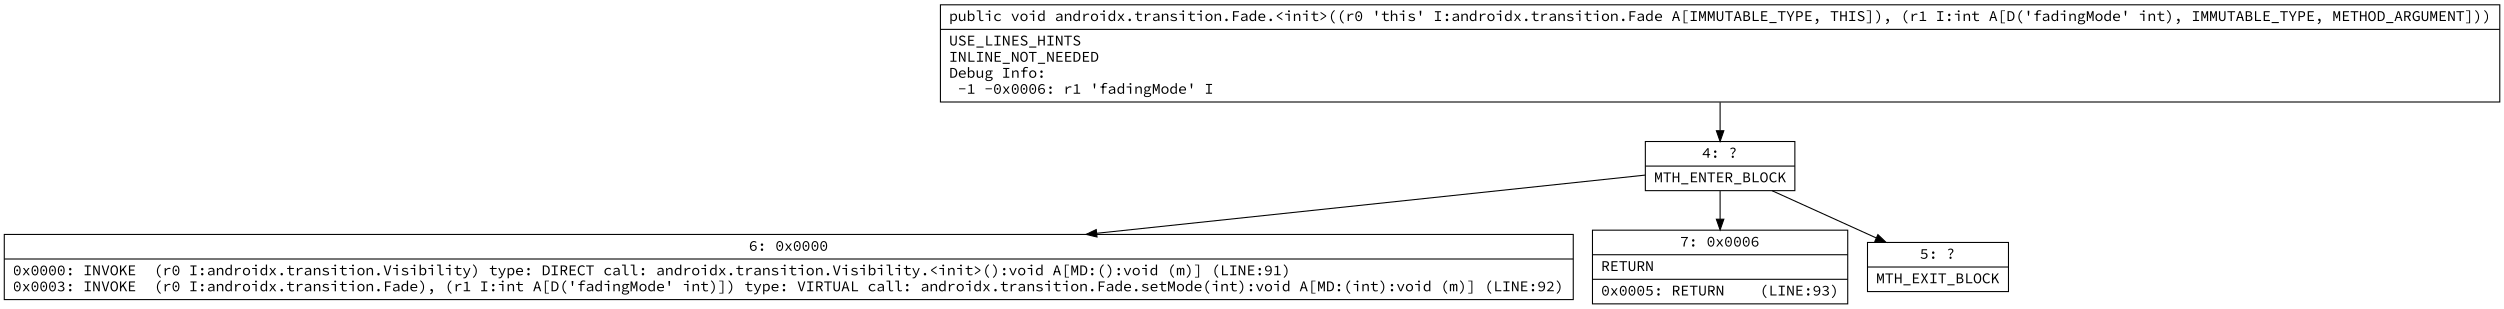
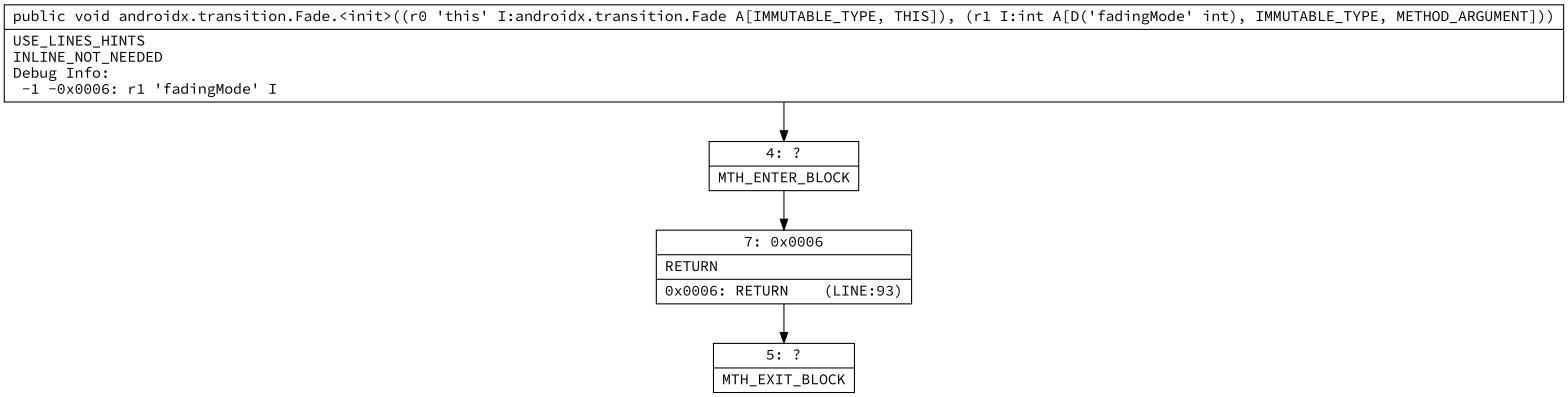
edge "4: ?" -> "5: ?": now "7: 0x0006" -> "5: ?"
node "6: 0x0000": removed
node "7: 0x0006": text "0x0005: RETURN    (LINE:93)" -> "0x0006: RETURN    (LINE:93)"
